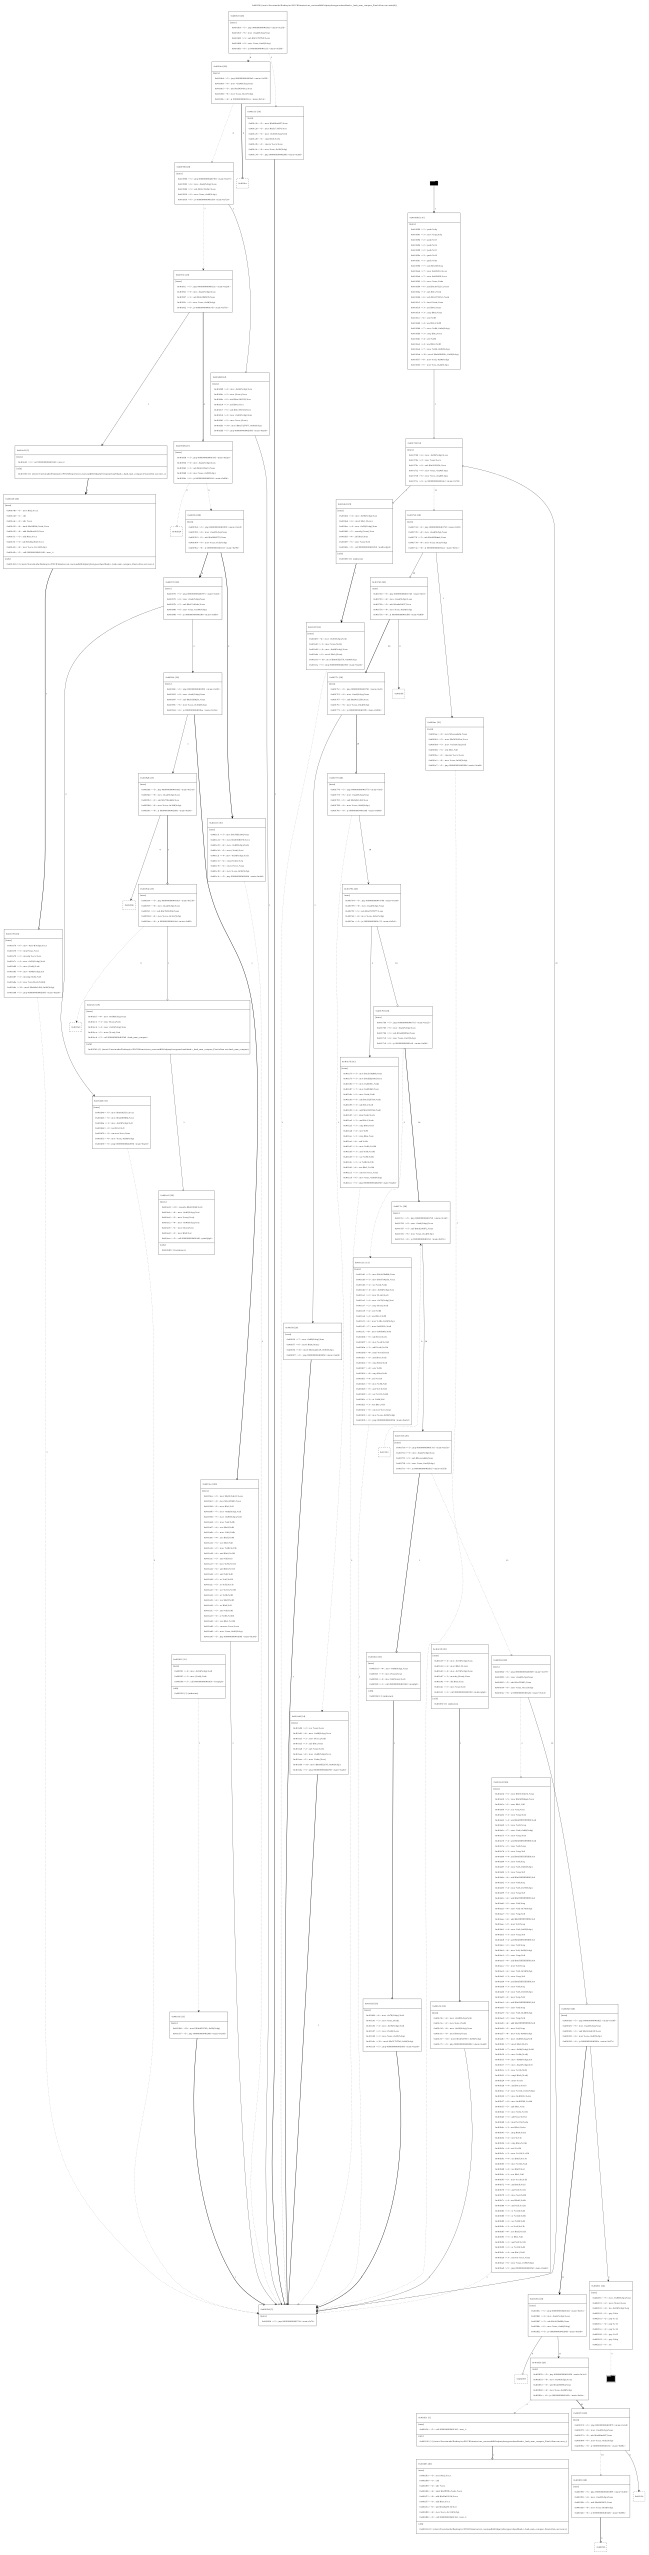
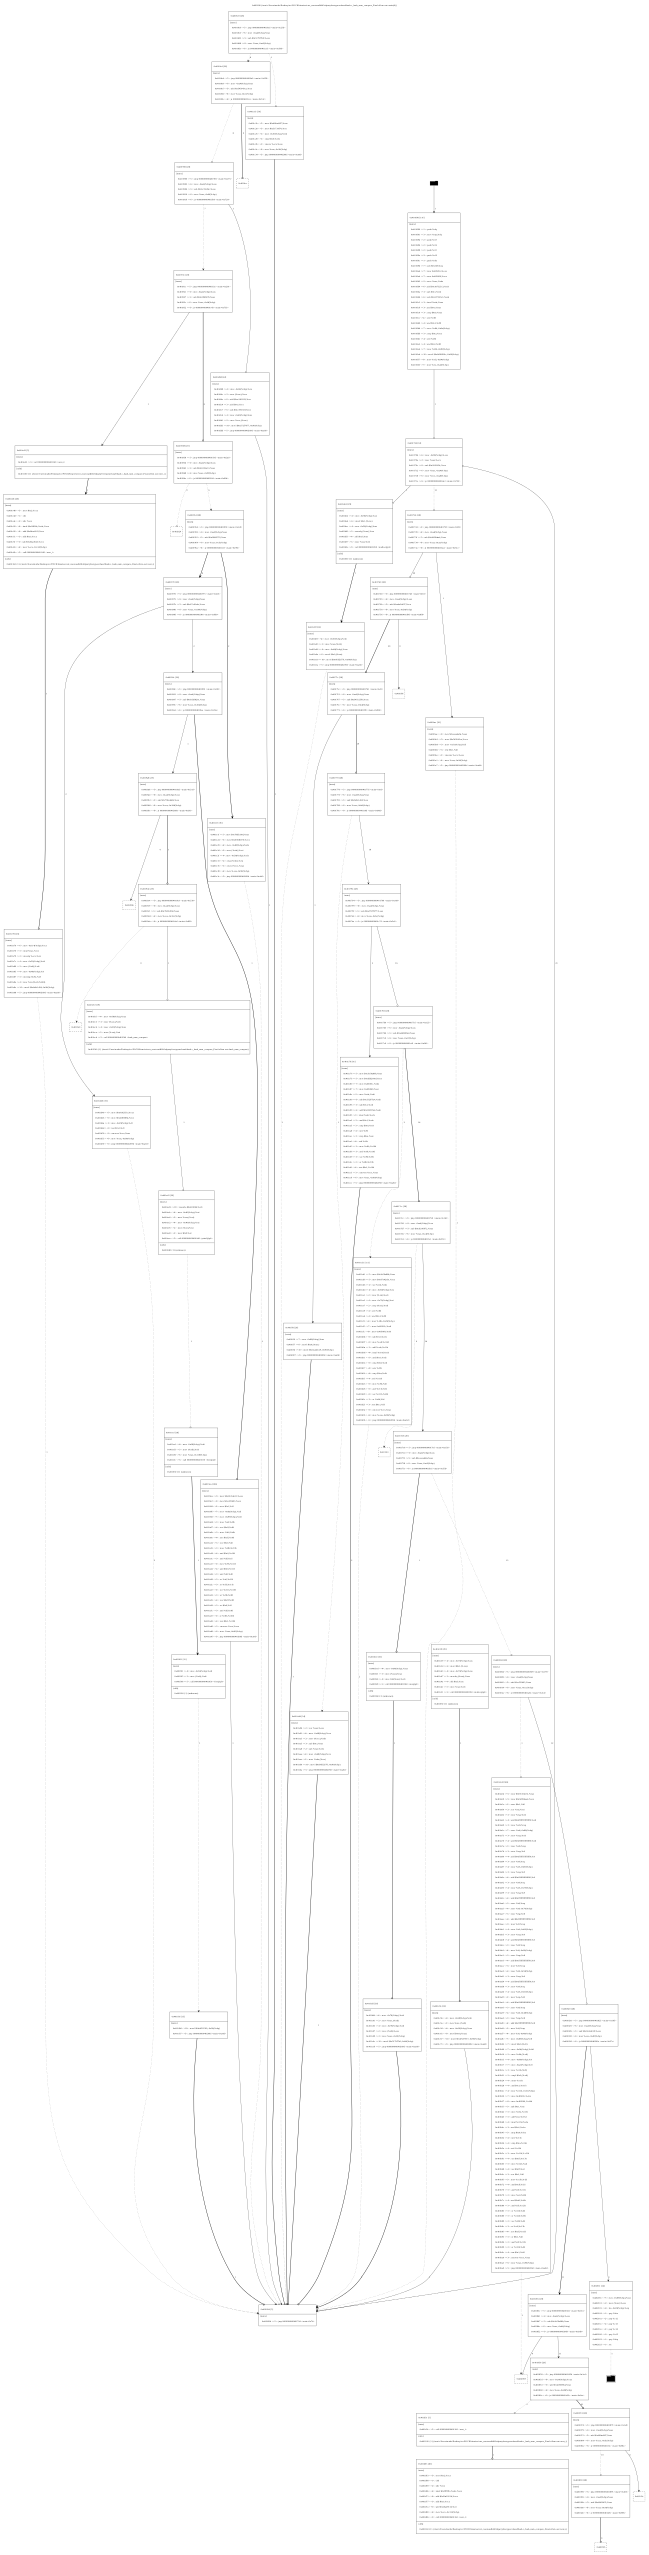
edge "0x401fe1" -> "0x4017cc [28]": reversed
node "0x401eef [18]": added
edge "0x401c76 [91]" -> "0x40209d [5]": style dotted -> bold
edge "0x401a54 [346]" -> "0x40209d [5]": now "0x401a54 [346]" -> "0x402069"
